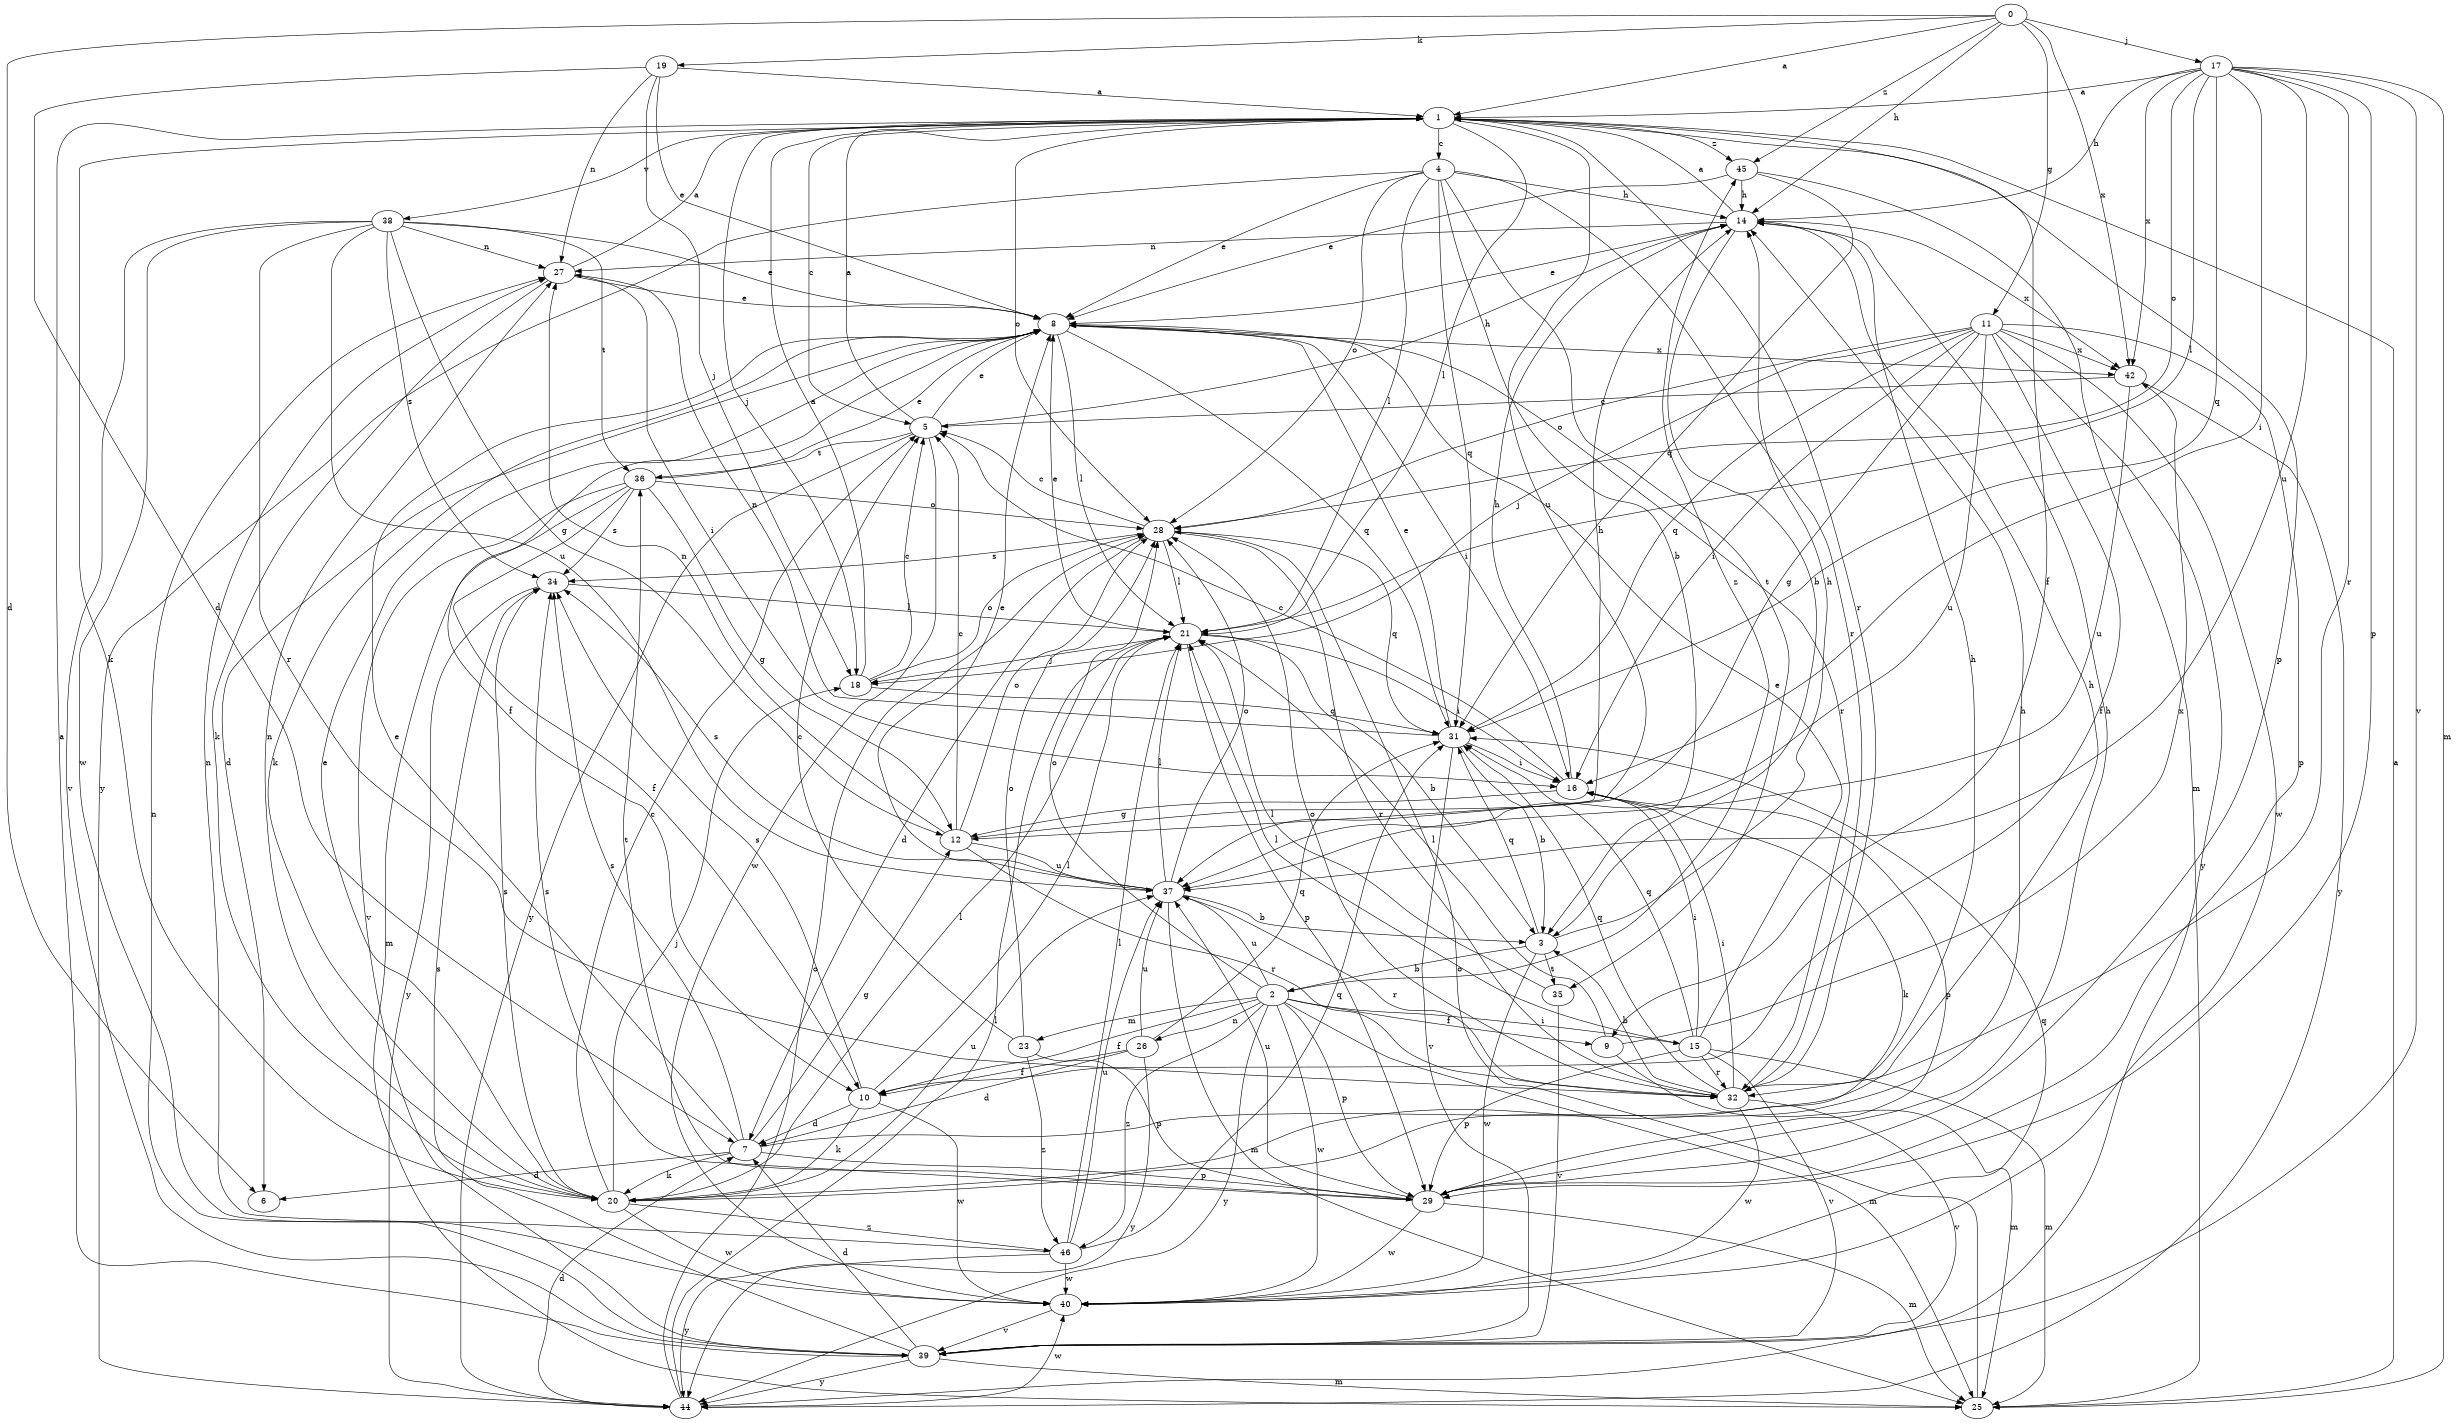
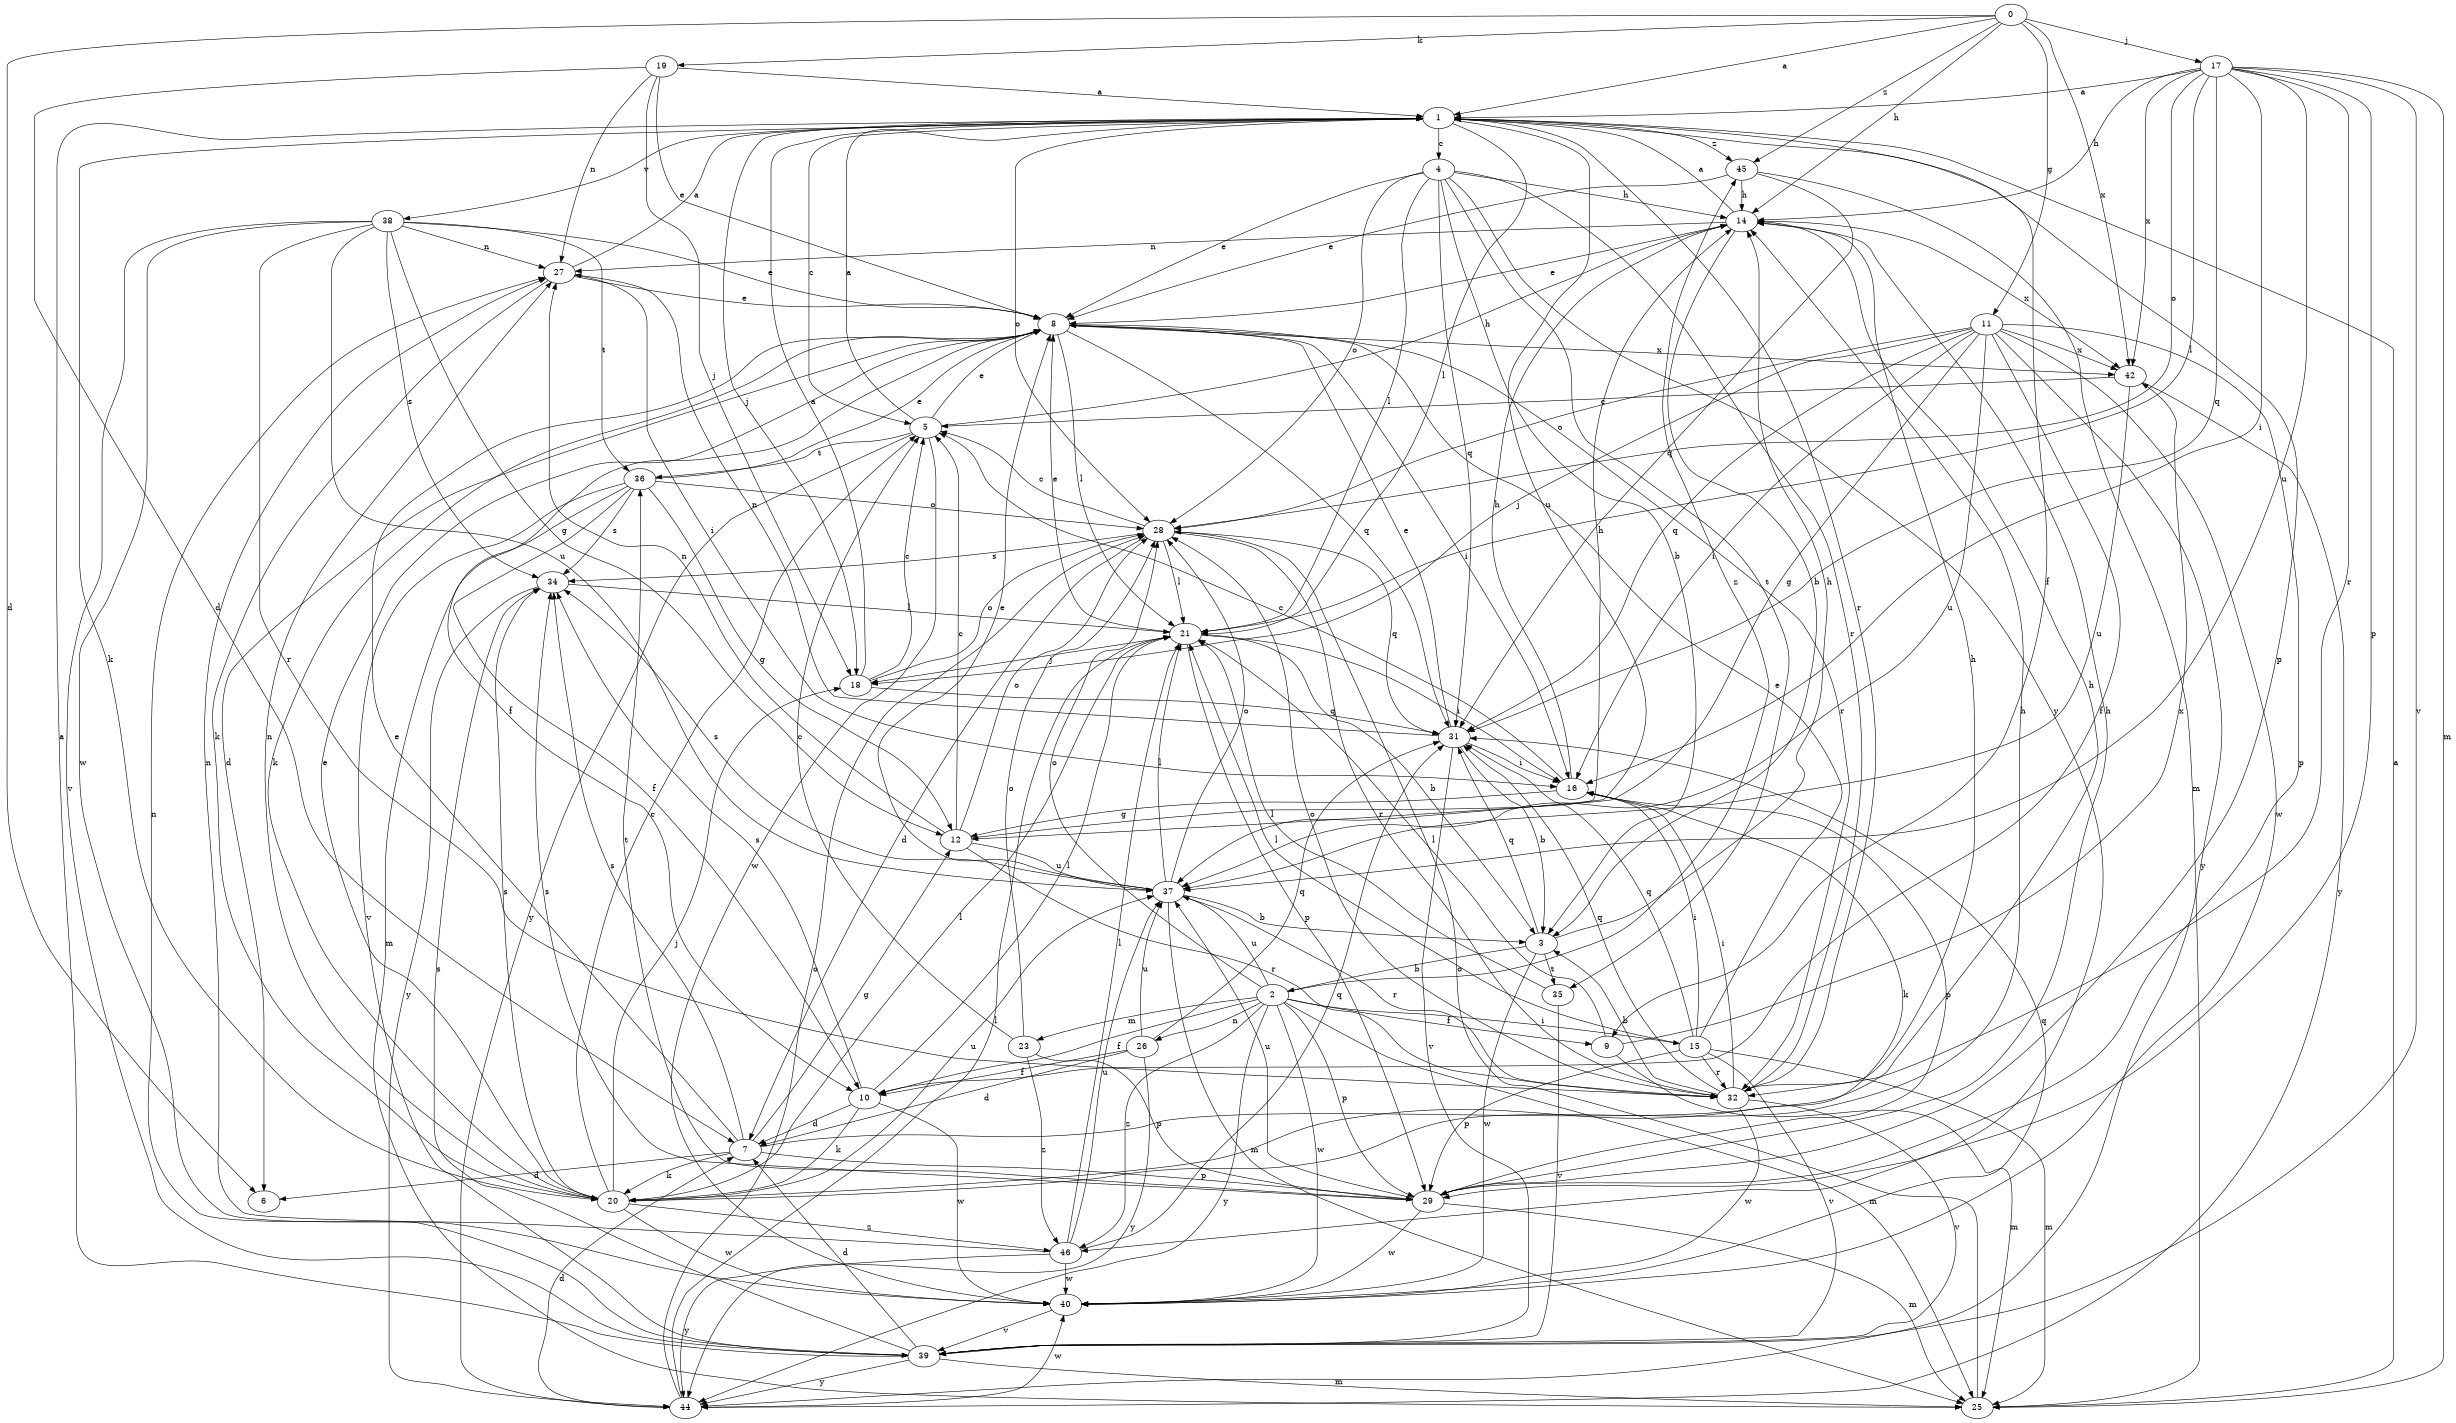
edge "4" -> "44": now "4" -> "46"
